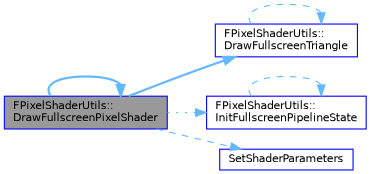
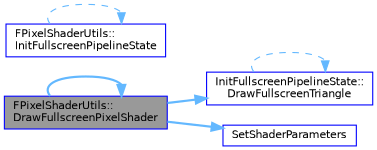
node "FPixelShaderUtils:: DrawFullscreenTriangle": label "FPixelShaderUtils:: DrawFullscreenTriangle" -> "InitFullscreenPipelineState:: DrawFullscreenTriangle"
edge "FPixelShaderUtils:: DrawFullscreenPixelShader" -> "FPixelShaderUtils:: InitFullscreenPipelineState": removed
edge "FPixelShaderUtils:: DrawFullscreenPixelShader" -> "SetShaderParameters": style dashed -> bold
